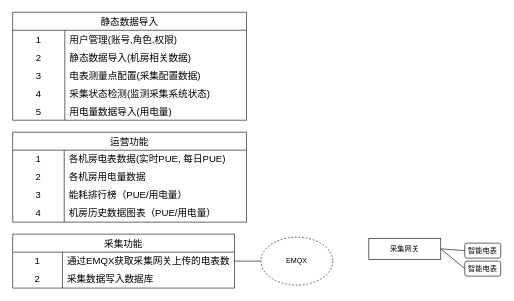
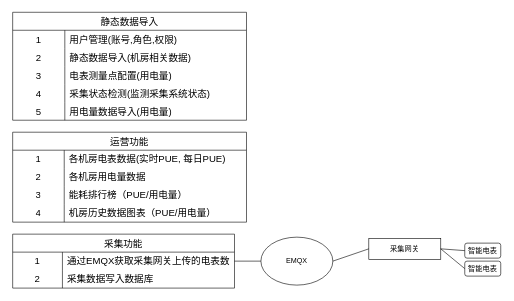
node "电表测量点配置(采集配置数据)": label "电表测量点配置(采集配置数据)" -> "电表测量点配置(用电量)"
edge "采集网关" -- "EMQX": added
node "EMQX": style dashed -> solid
